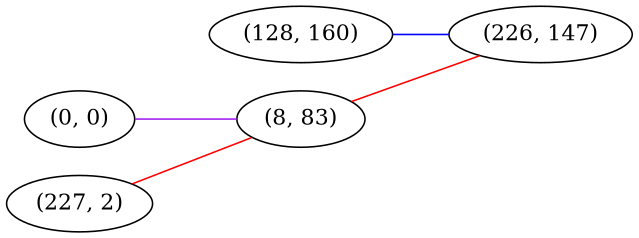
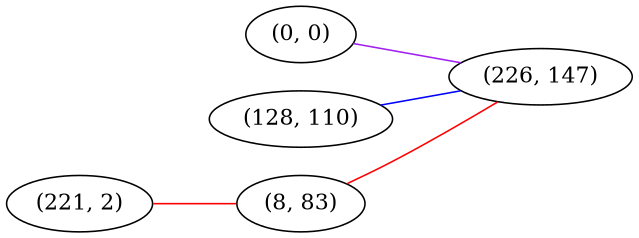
node "(128, 160)": label "(128, 160)" -> "(128, 110)"
edge "(0, 0)" -- "(8, 83)": now "(0, 0)" -- "(226, 147)"
node "(227, 2)": label "(227, 2)" -> "(221, 2)"
